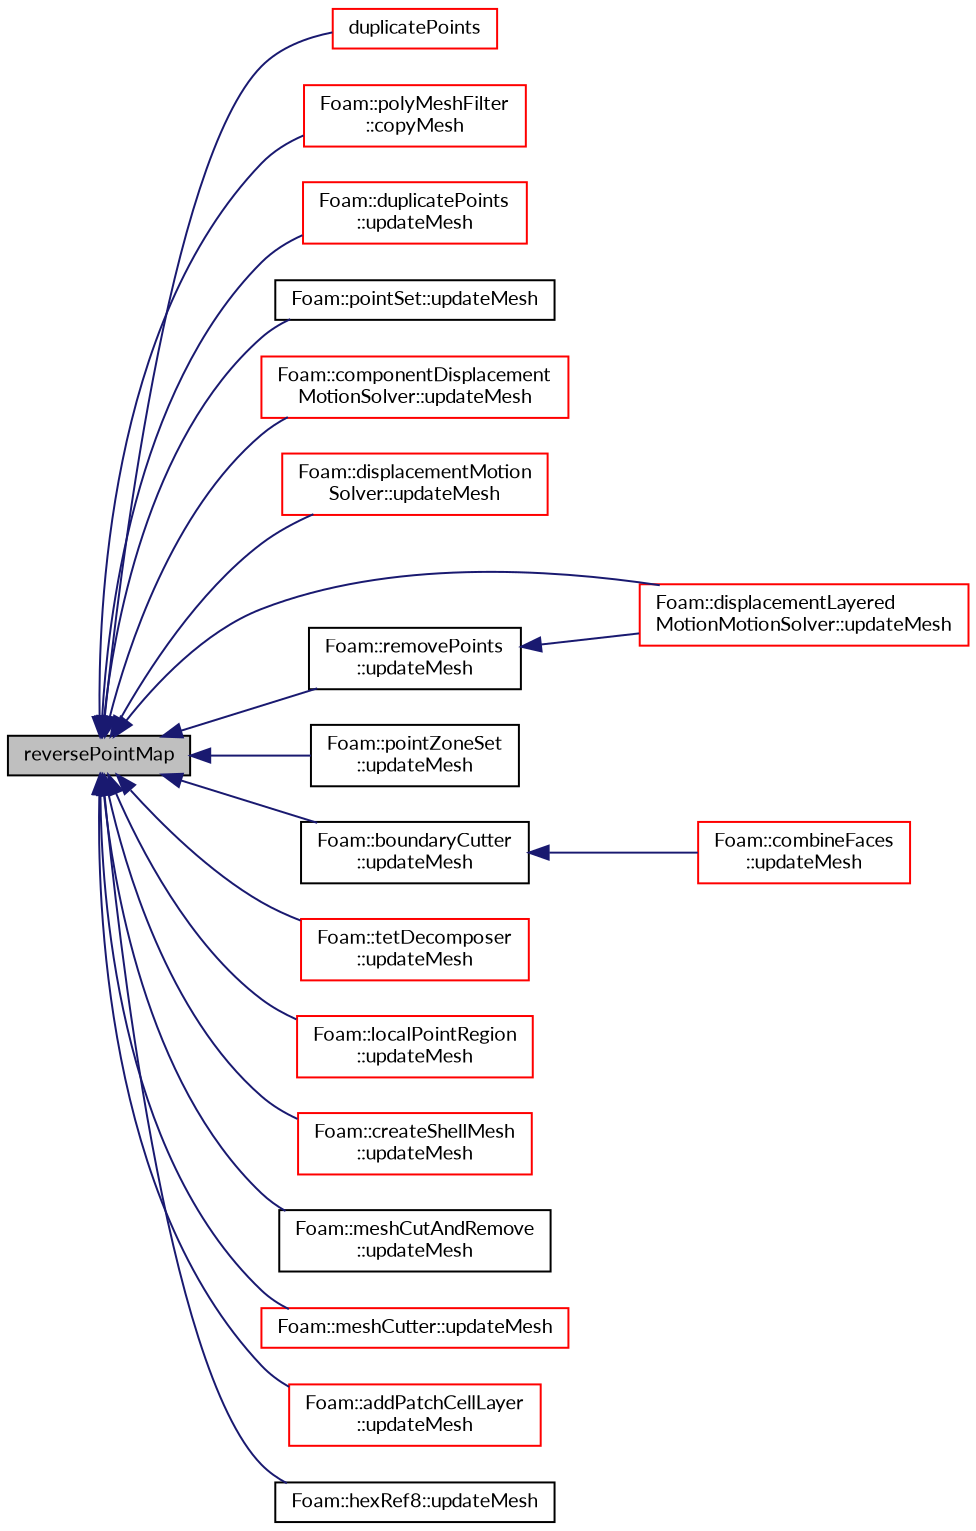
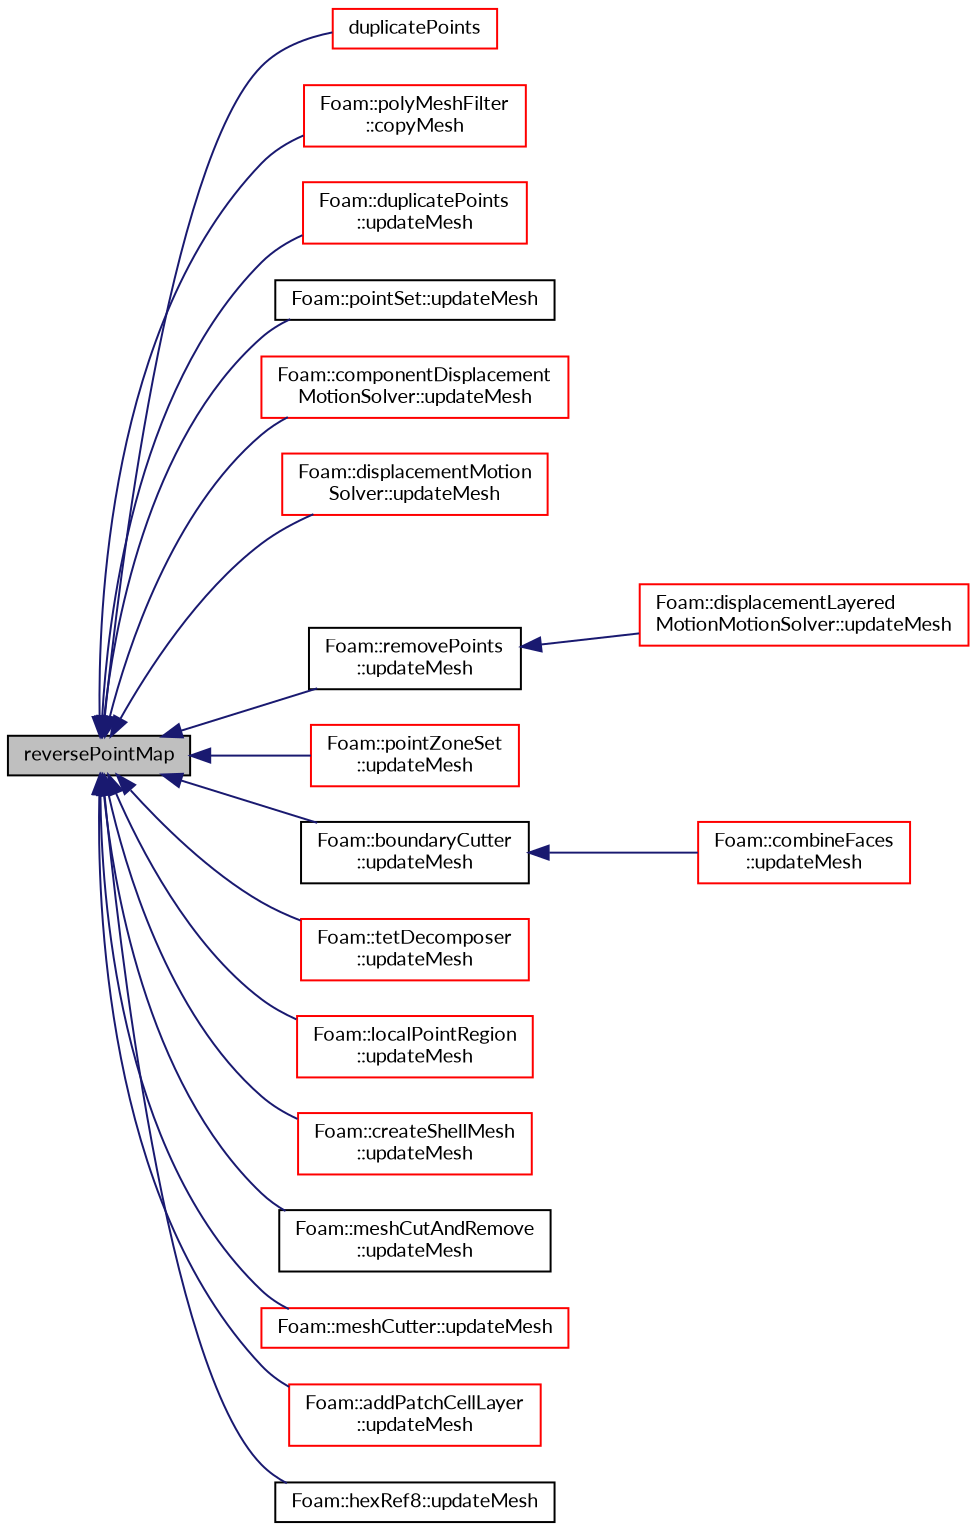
edge "Foam::displacementLayered MotionMotionSolver::updateMesh" -> "reversePointMap": removed
node "Foam::pointZoneSet ::updateMesh": color black -> red
